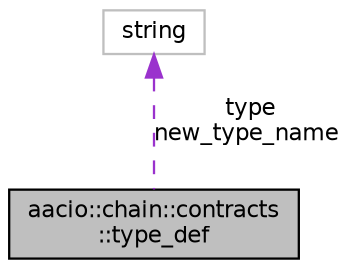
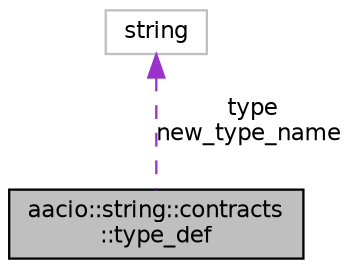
node "aacio::chain::contracts ::type_def": label "aacio::chain::contracts ::type_def" -> "aacio::string::contracts ::type_def"
